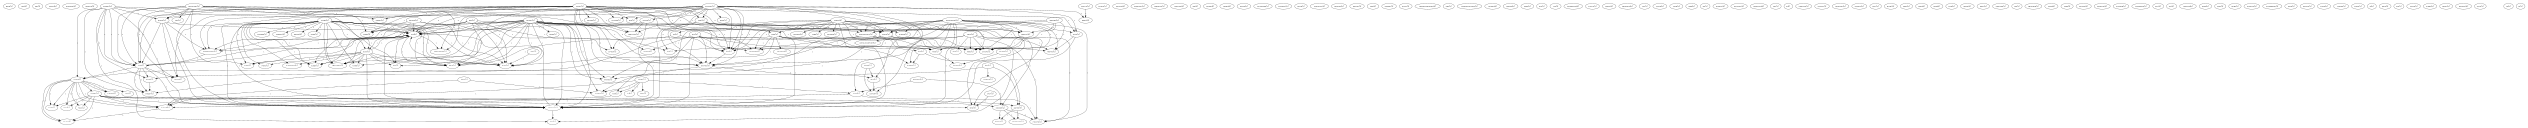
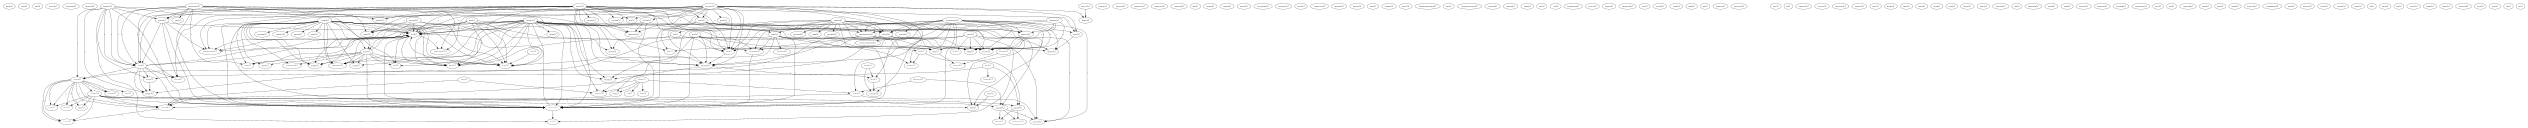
node "everyone(1)": removed
node "kind(1)": added
edge "detroit(4)" -> "missed(1)": now "detroit(4)" -> "board(1)"
node "spoiler(1)": removed
edge "defenseman(2)" -> "beat(1)": removed, label "1"
edge "took(3)" -> "period(10)": now "appeared(1)" -> "period(10)"
